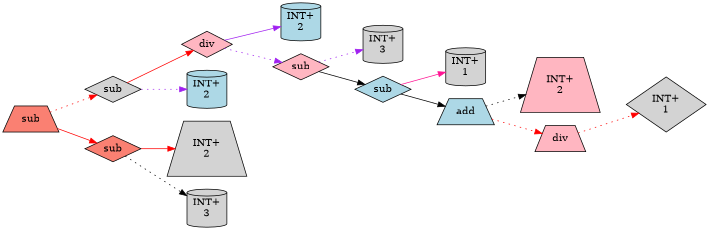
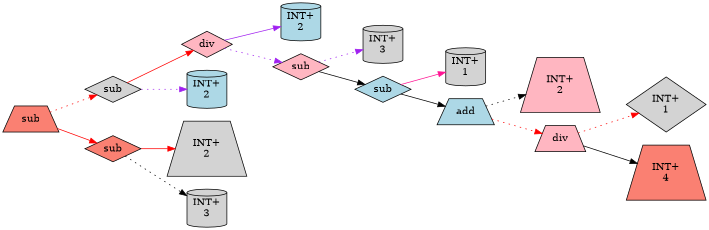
node "INT+ 4": added
